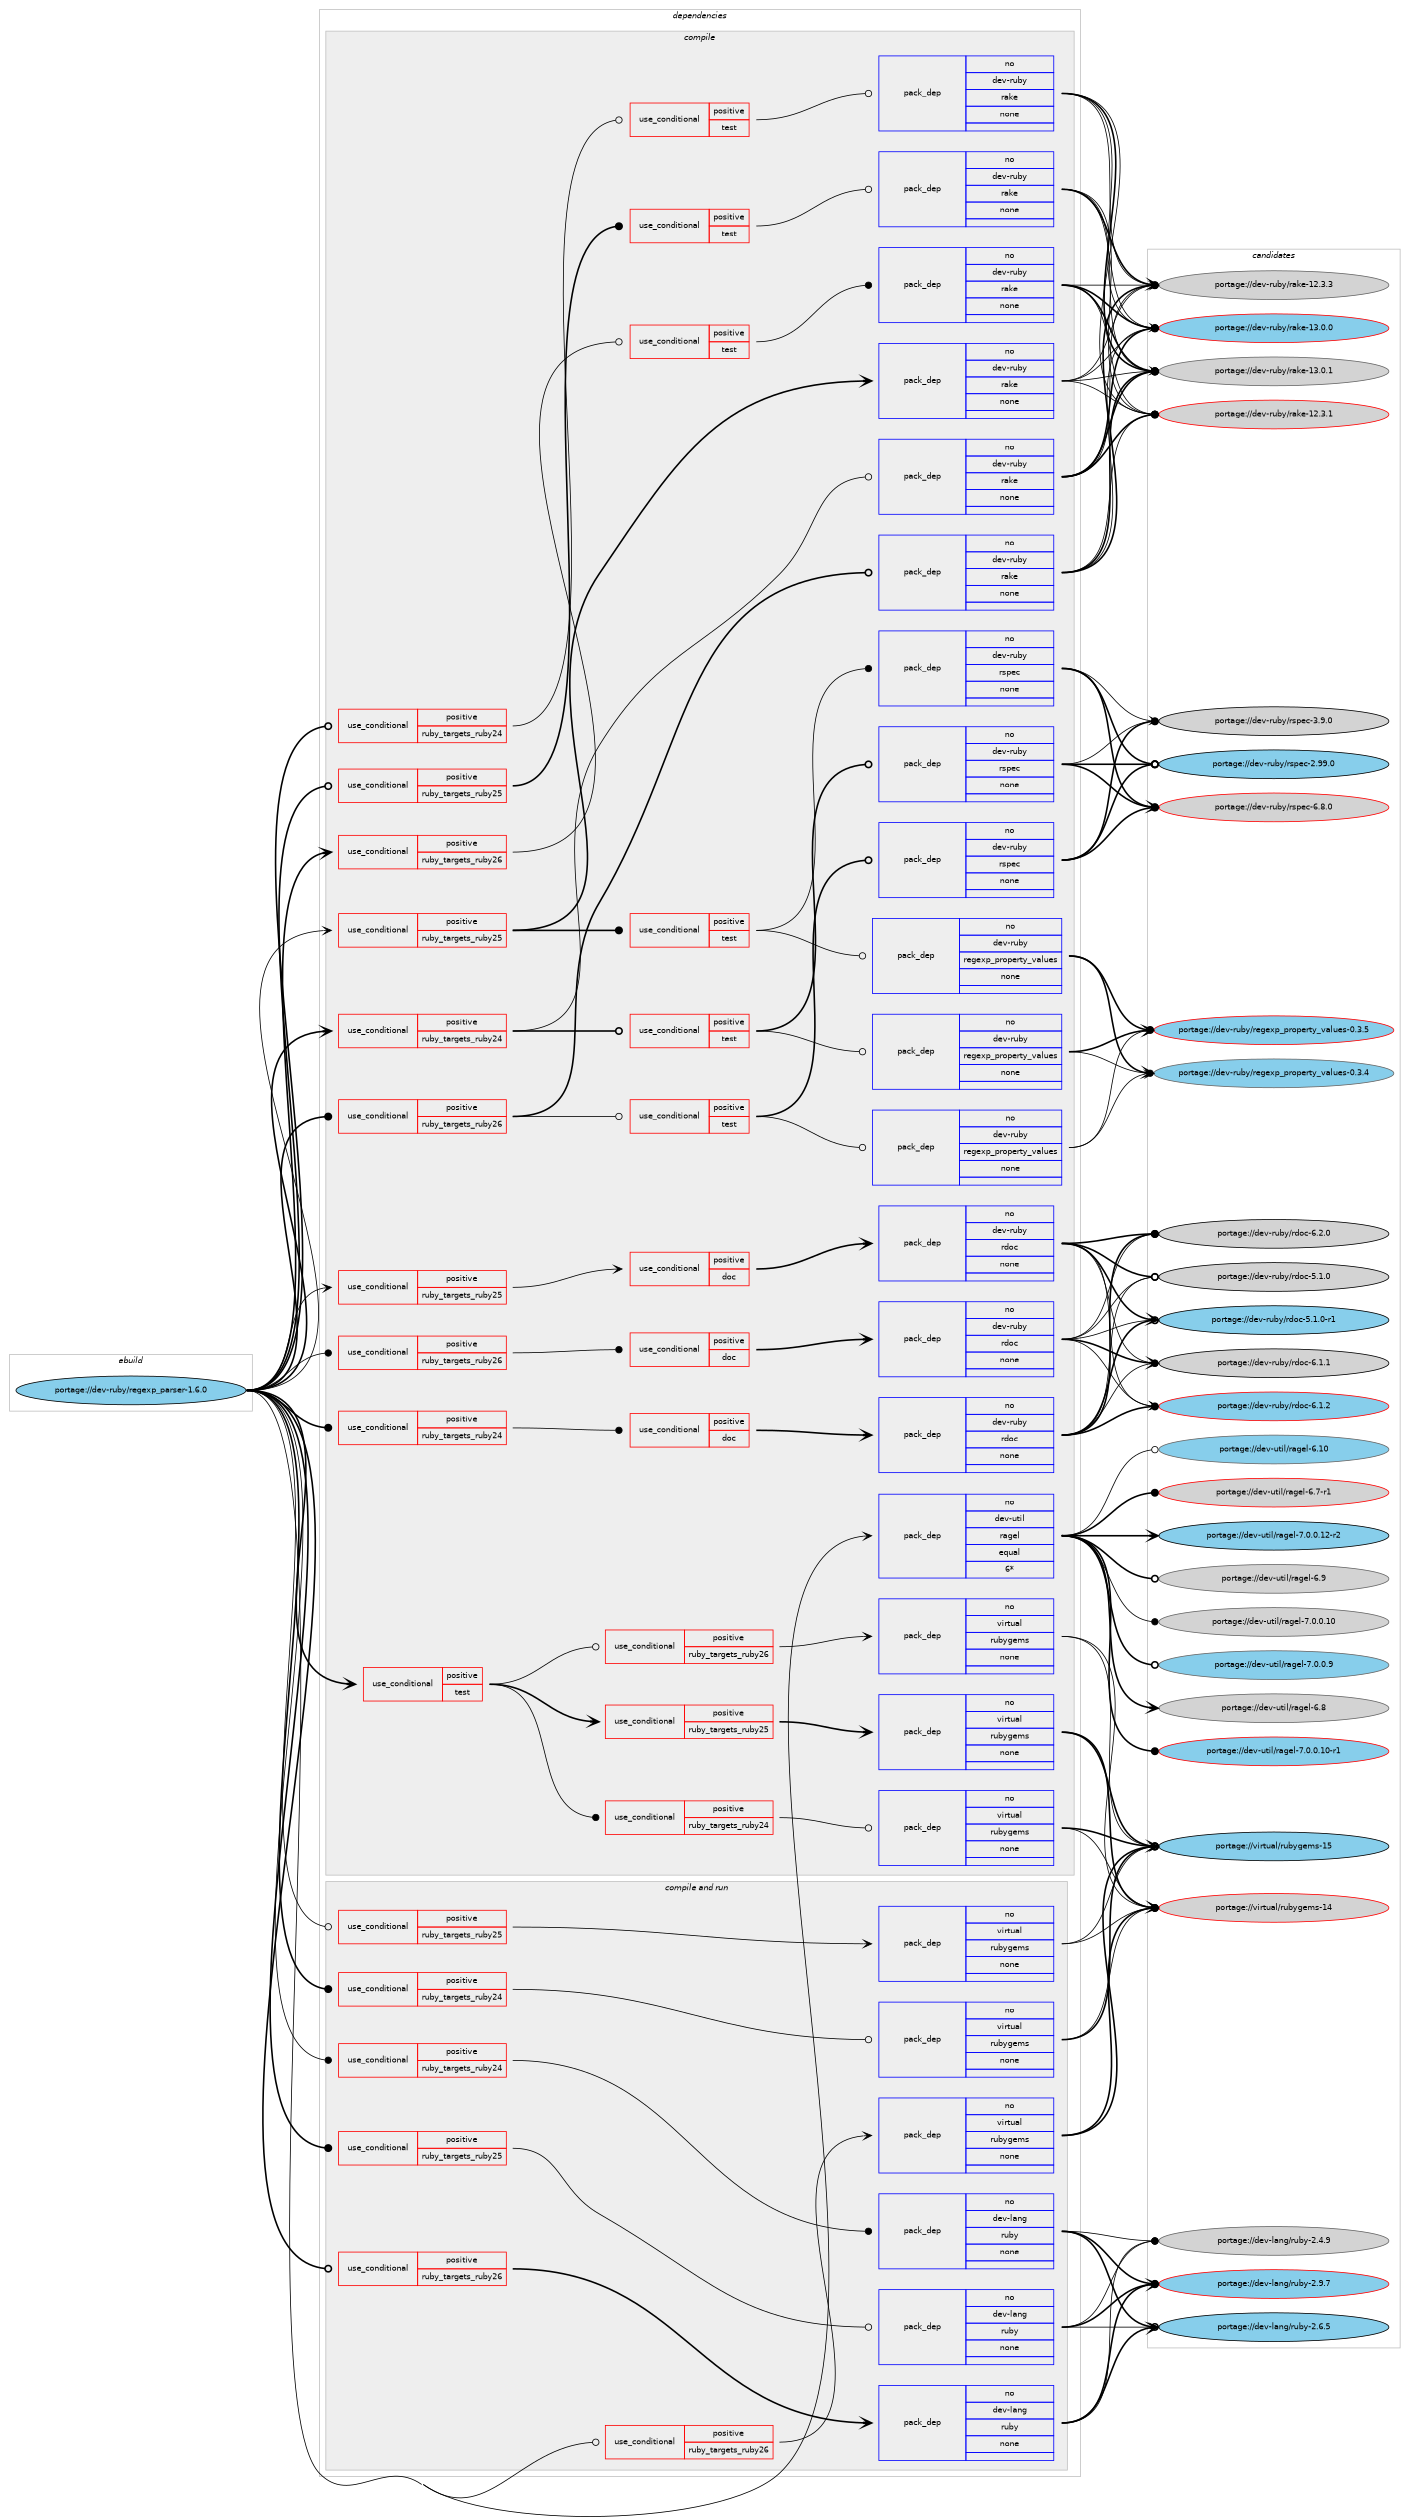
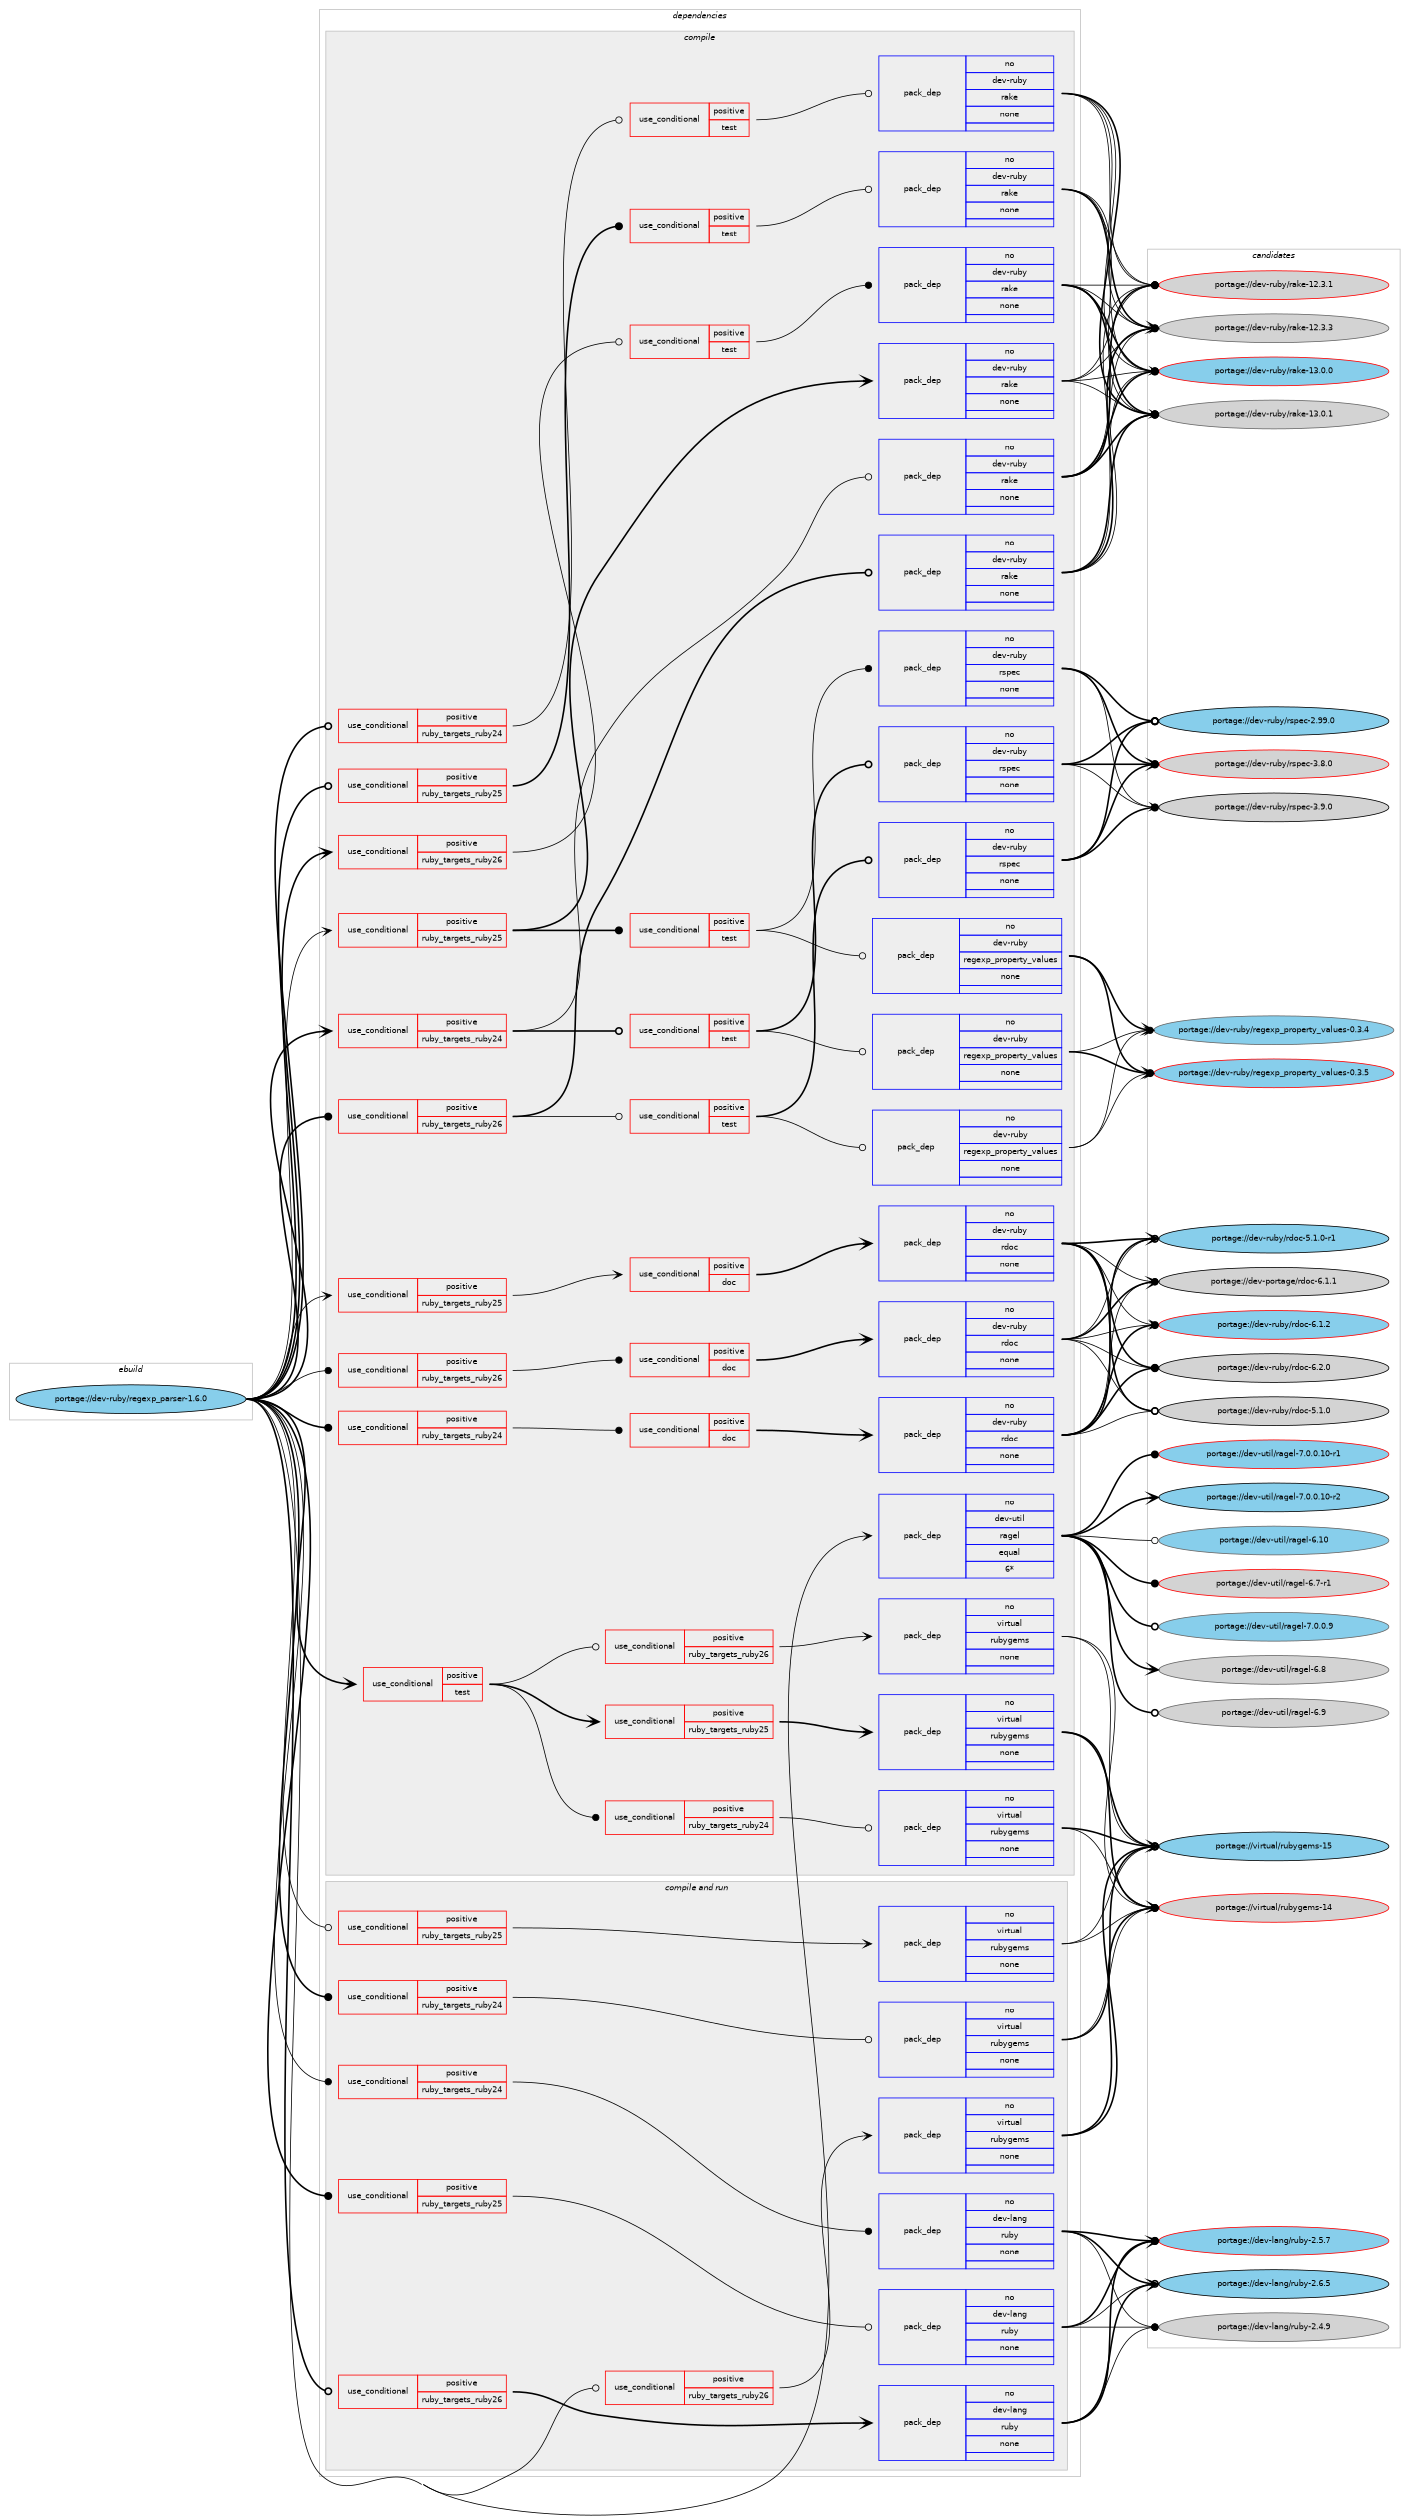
node "portage://dev-ruby/rspec-6.8.0": label "portage://dev-ruby/rspec-6.8.0" -> "portage://dev-ruby/rspec-3.8.0"
node "portage://dev-ruby/rdoc-6.1.1": label "portage://dev-ruby/rdoc-6.1.1" -> "portage://dev-portage/rdoc-6.1.1"
node "portage://dev-util/ragel-7.0.0.12-r2": label "portage://dev-util/ragel-7.0.0.12-r2" -> "portage://dev-util/ragel-7.0.0.10-r2"
node "portage://dev-util/ragel-7.0.0.10": removed
node "portage://dev-lang/ruby-2.9.7": label "portage://dev-lang/ruby-2.9.7" -> "portage://dev-lang/ruby-2.5.7"
